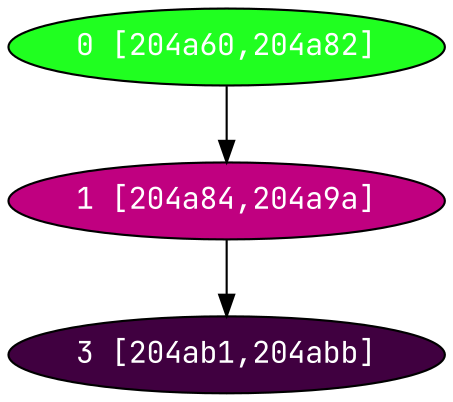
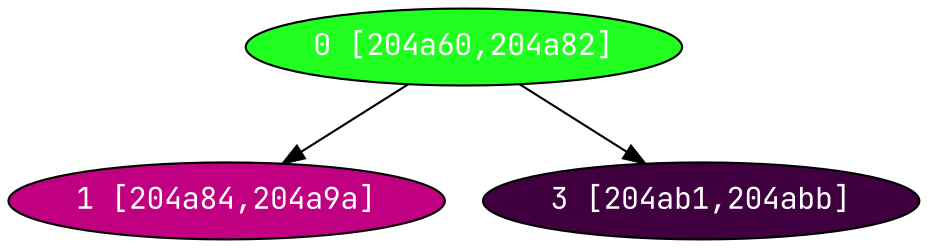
edge "1 [204a84,204a9a]" -> "3 [204ab1,204abb]": now "0 [204a60,204a82]" -> "3 [204ab1,204abb]"
